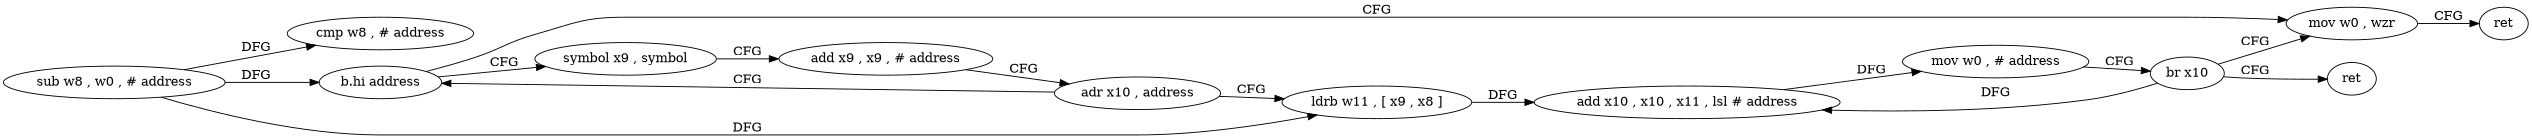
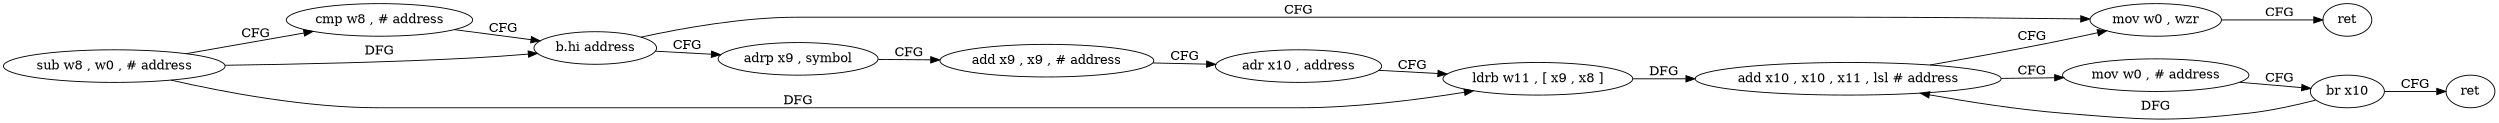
edge "sub w8 , w0 , # address" -> "cmp w8 , # address": label "DFG" -> "CFG"
edge "br x10" -> "mov w0 , wzr": now "add x10 , x10 , x11 , lsl # address" -> "mov w0 , wzr"
node "symbol x9 , symbol": label "symbol x9 , symbol" -> "adrp x9 , symbol"
edge "add x10 , x10 , x11 , lsl # address" -> "mov w0 , # address": label "DFG" -> "CFG"
edge "adr x10 , address" -> "b.hi address": now "cmp w8 , # address" -> "b.hi address"
